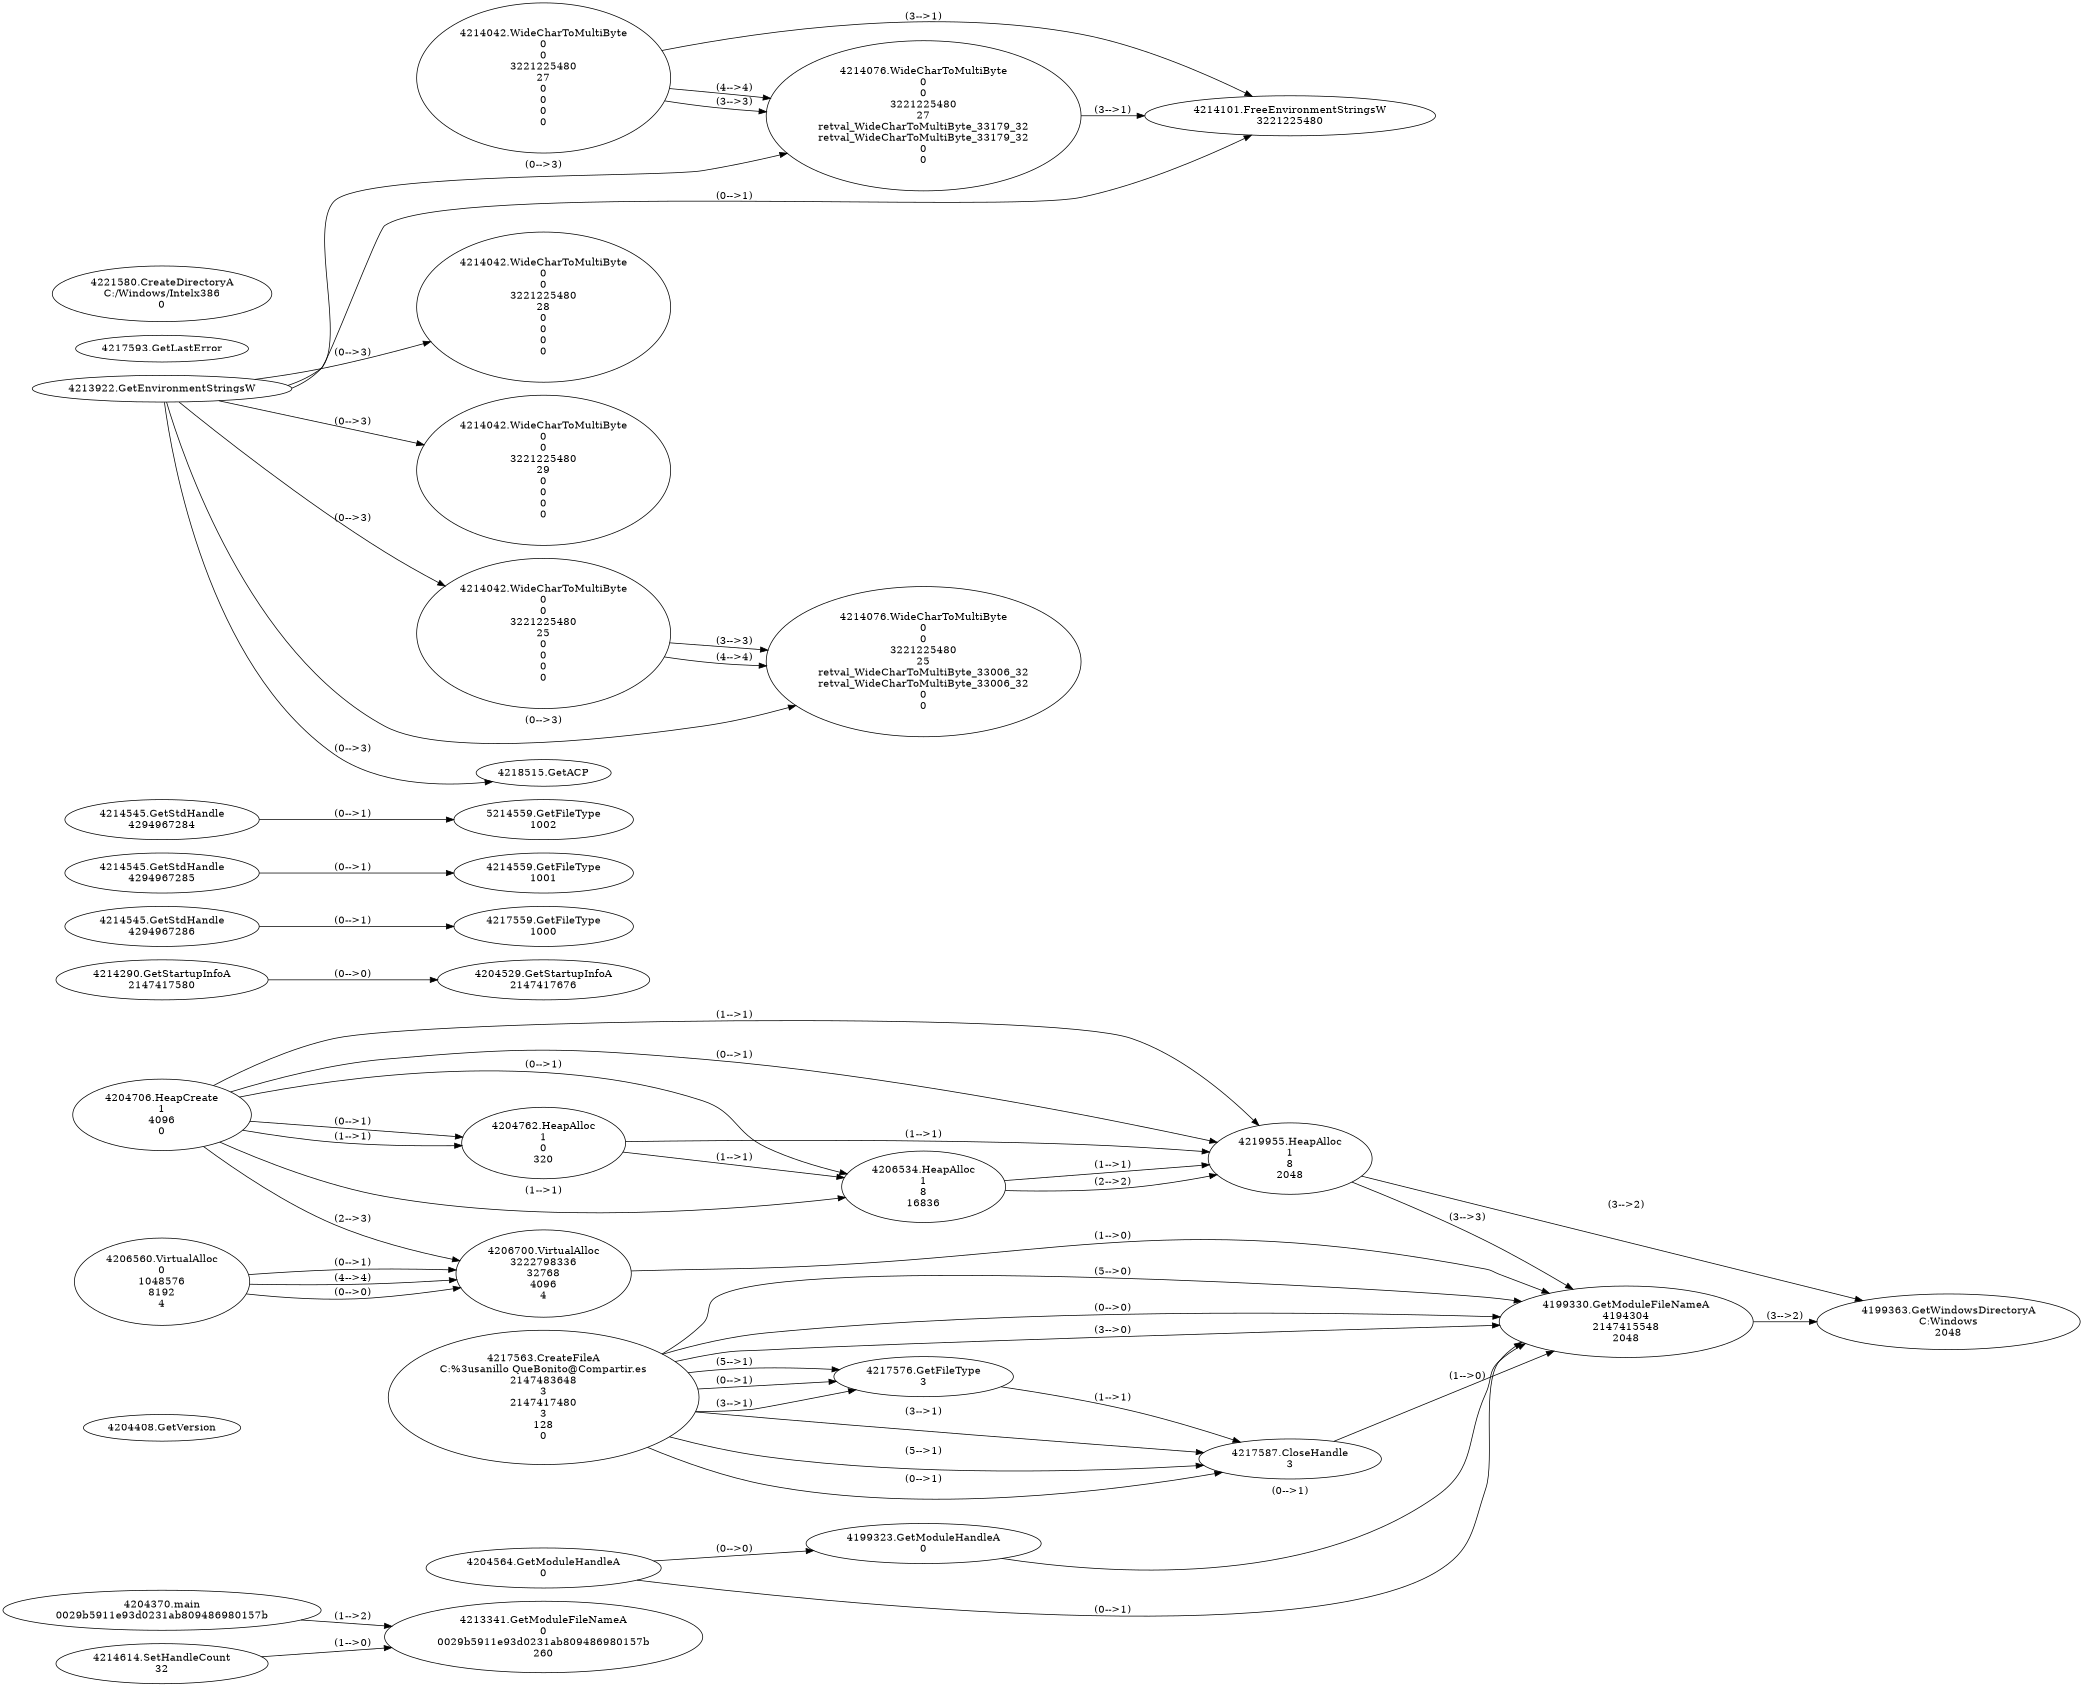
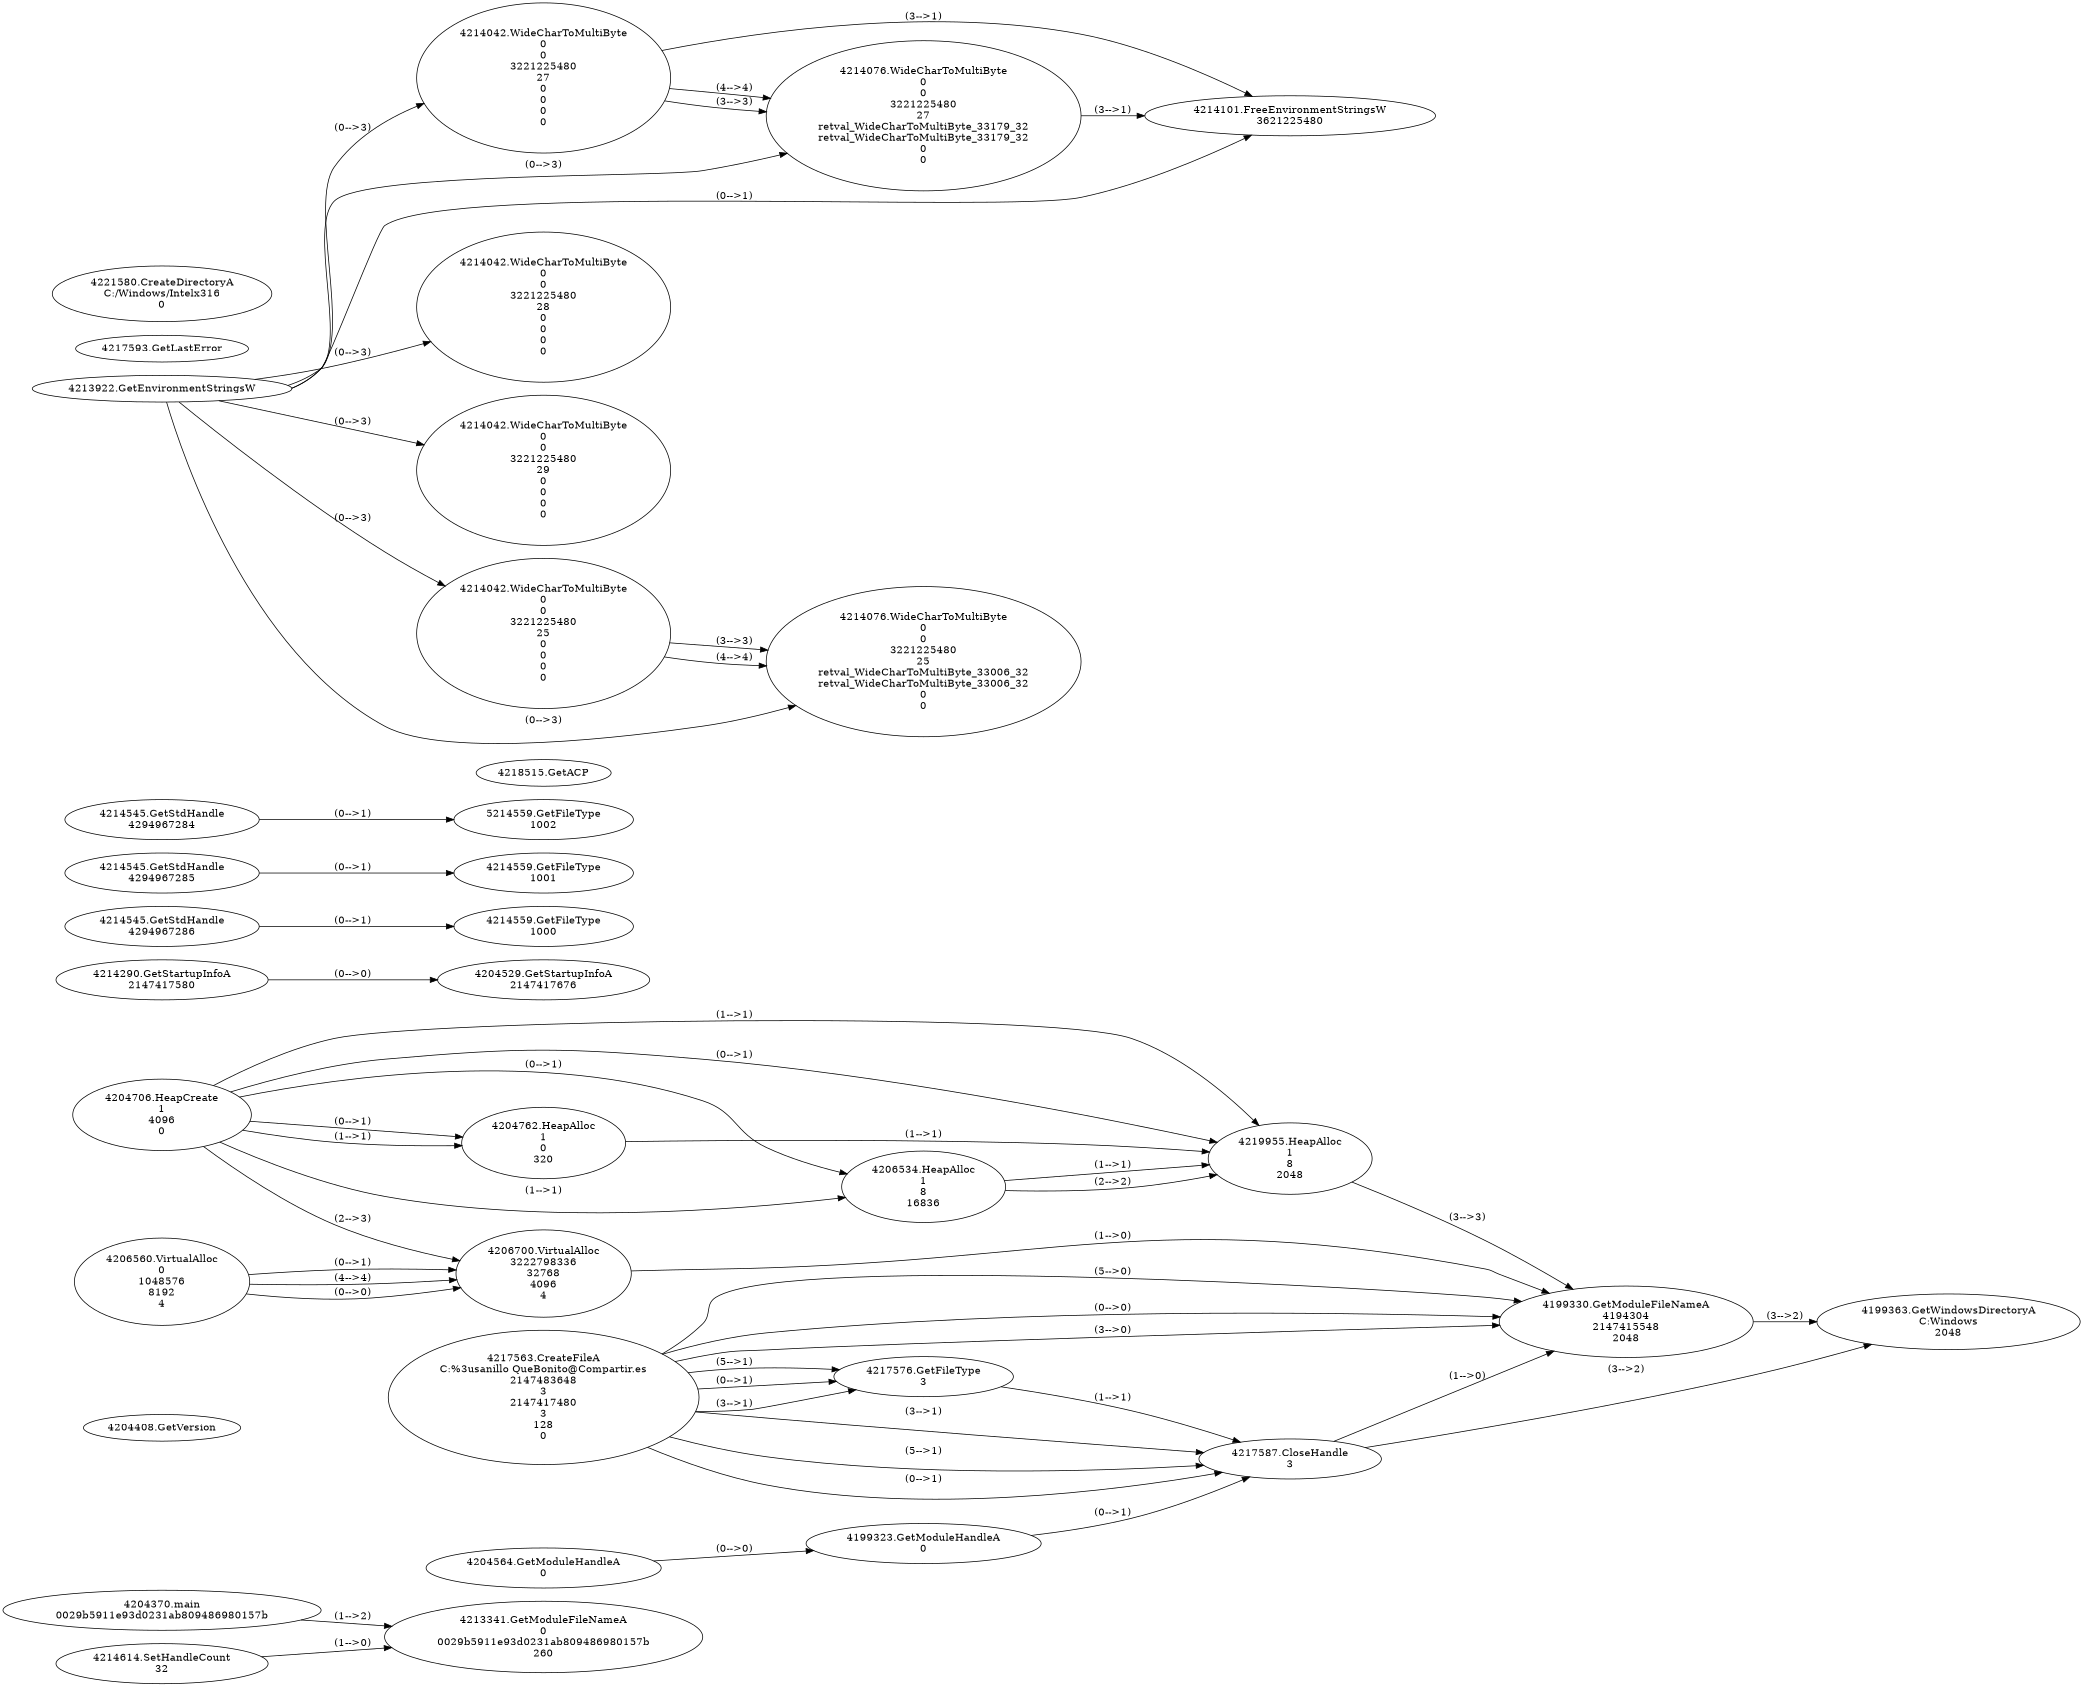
node "4214101.FreeEnvironmentStringsW 3221225480": label "4214101.FreeEnvironmentStringsW 3221225480" -> "4214101.FreeEnvironmentStringsW 3621225480"
node "4221580.CreateDirectoryA C:/Windows/Intelx386 0": label "4221580.CreateDirectoryA C:/Windows/Intelx386 0" -> "4221580.CreateDirectoryA C:/Windows/Intelx316 0"
edge "4213922.GetEnvironmentStringsW" -> "4218515.GetACP": now "4213922.GetEnvironmentStringsW" -> "4214042.WideCharToMultiByte 0 0 3221225480 27 0 0 0 0"
node "4217559.GetFileType 1000": label "4217559.GetFileType 1000" -> "4214559.GetFileType 1000"
edge "4204762.HeapAlloc 1 0 320" -> "4206534.HeapAlloc 1 8 16836": removed, label "(1-->1)"
edge "4219955.HeapAlloc 1 8 2048" -> "4199363.GetWindowsDirectoryA C:Windows 2048": now "4217587.CloseHandle 3" -> "4199363.GetWindowsDirectoryA C:Windows 2048"
edge "4199323.GetModuleHandleA 0" -> "4199330.GetModuleFileNameA 4194304 2147415548 2048": now "4199323.GetModuleHandleA 0" -> "4217587.CloseHandle 3"
edge "4204564.GetModuleHandleA 0" -> "4199330.GetModuleFileNameA 4194304 2147415548 2048": removed, label "(0-->1)"
